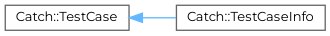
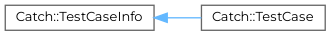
edge "Catch::TestCaseInfo" -> "Catch::TestCase": reversed
